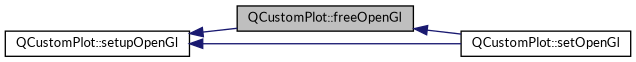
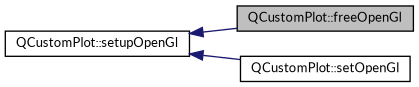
edge "QCustomPlot::setOpenGl" -> "QCustomPlot::freeOpenGl": removed
